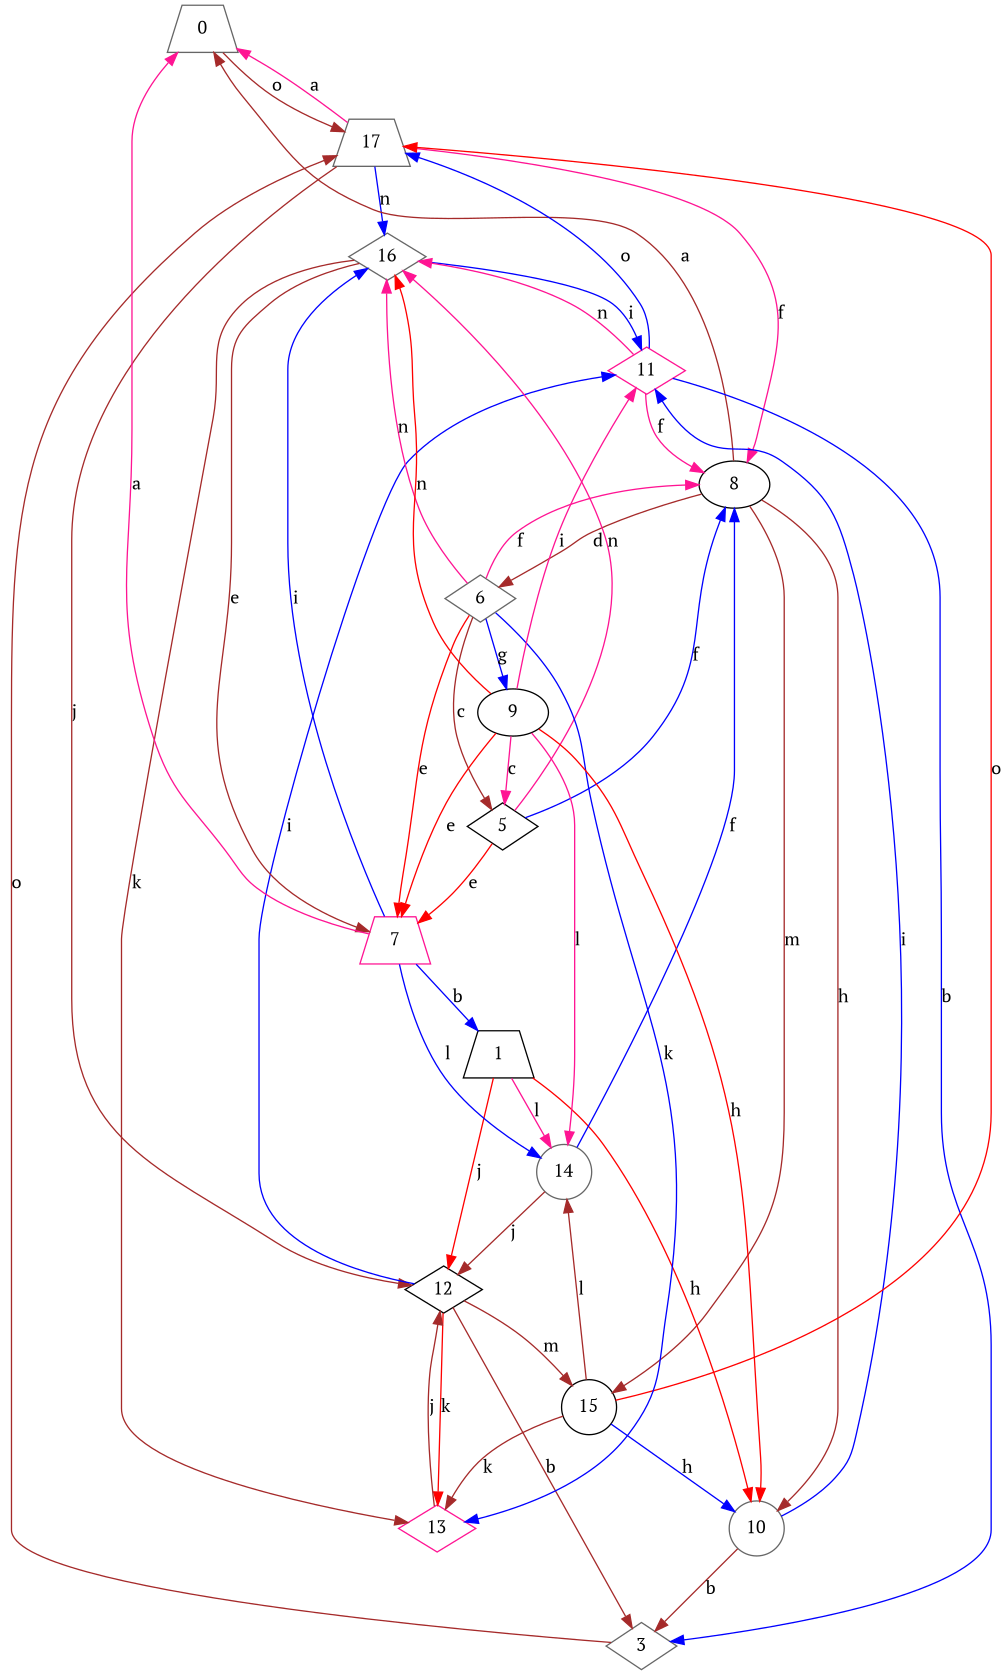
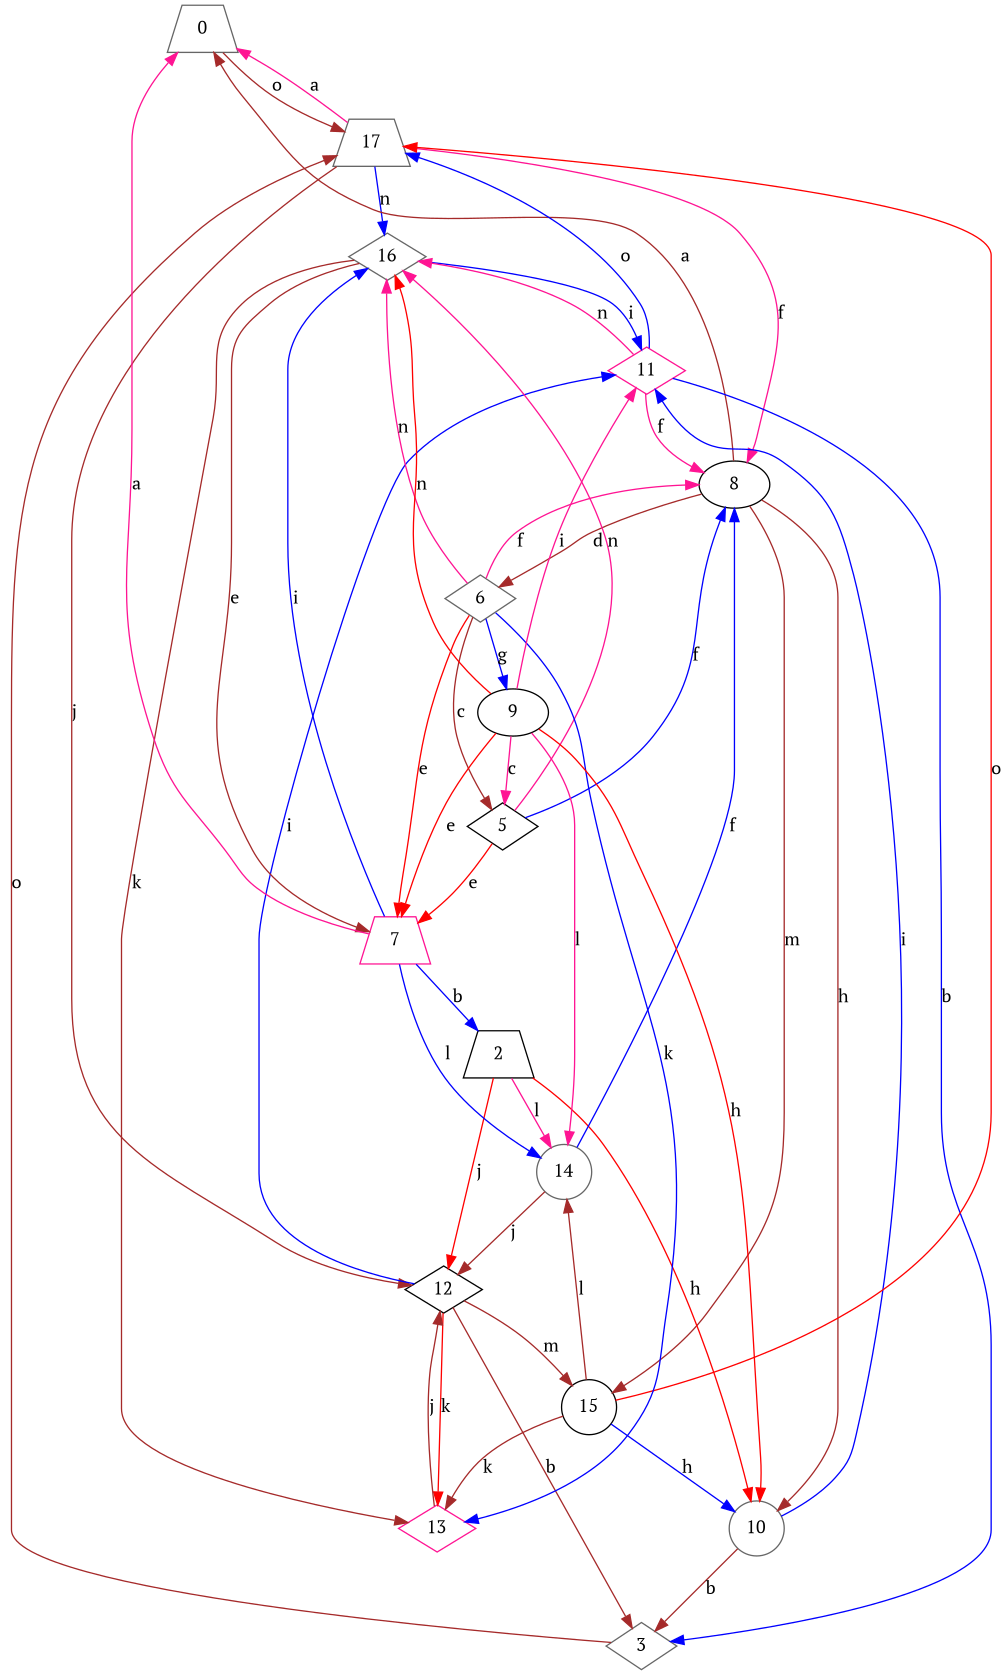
node "1": label "1" -> "2"
